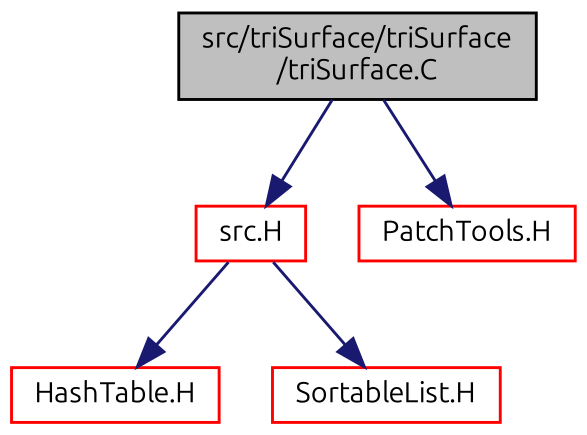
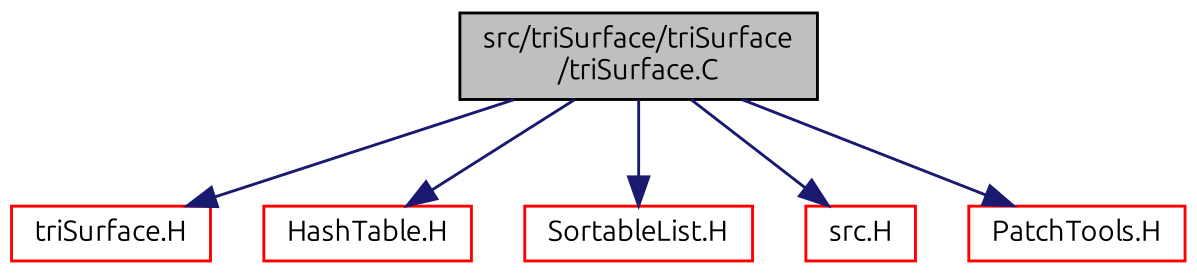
node "triSurface.H": added
edge "src.H" -> "HashTable.H": now "src/triSurface/triSurface /triSurface.C" -> "HashTable.H"
edge "src.H" -> "SortableList.H": now "src/triSurface/triSurface /triSurface.C" -> "SortableList.H"
